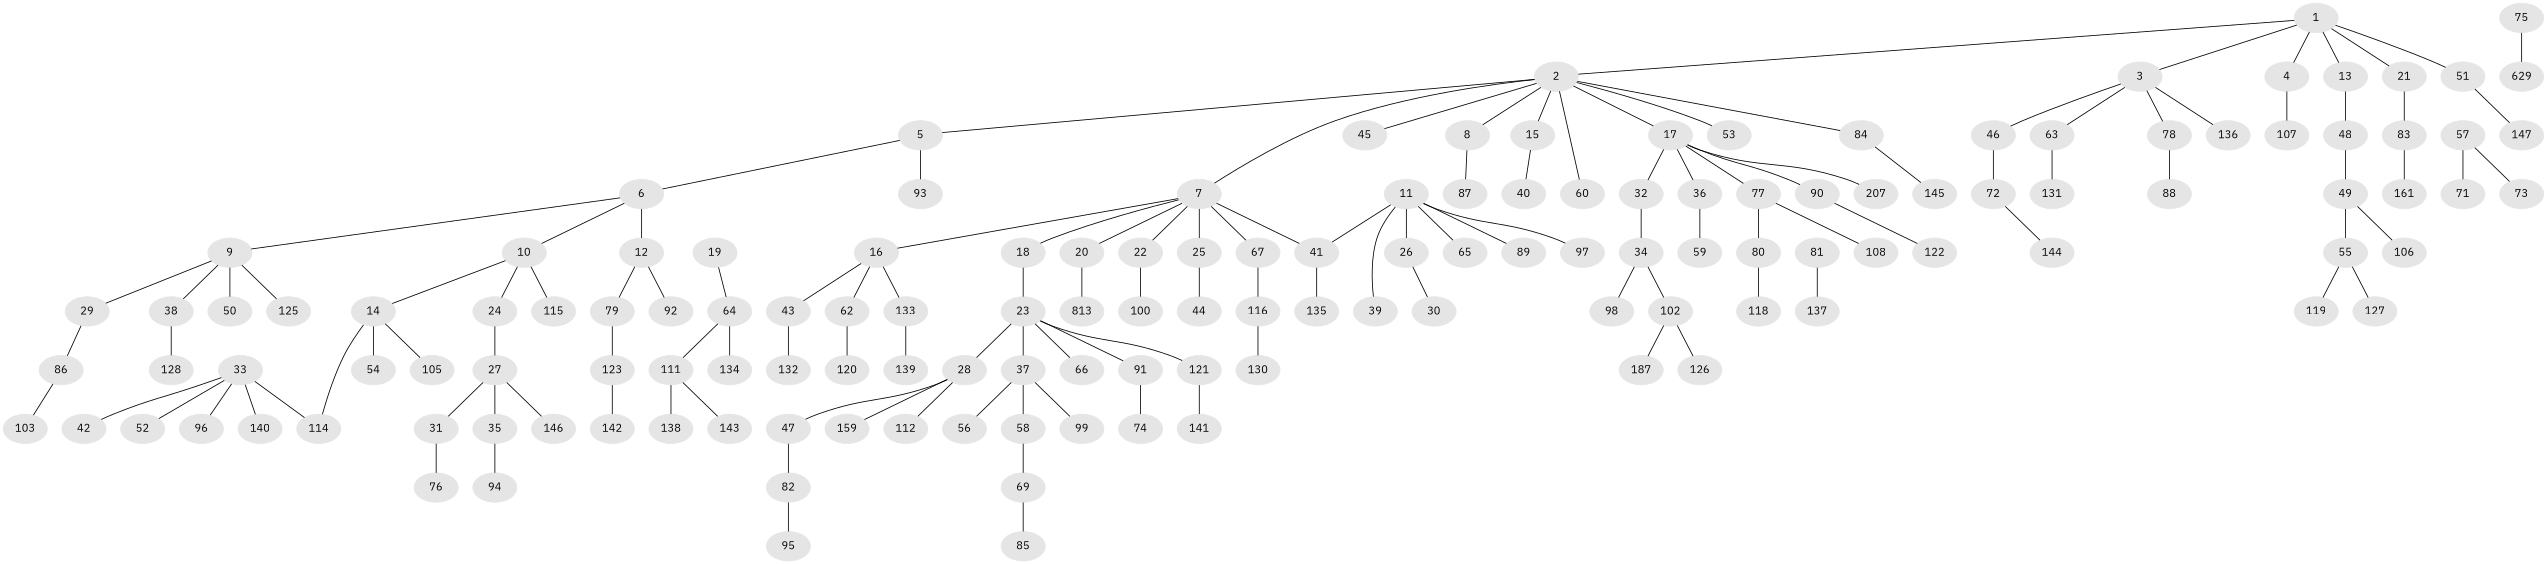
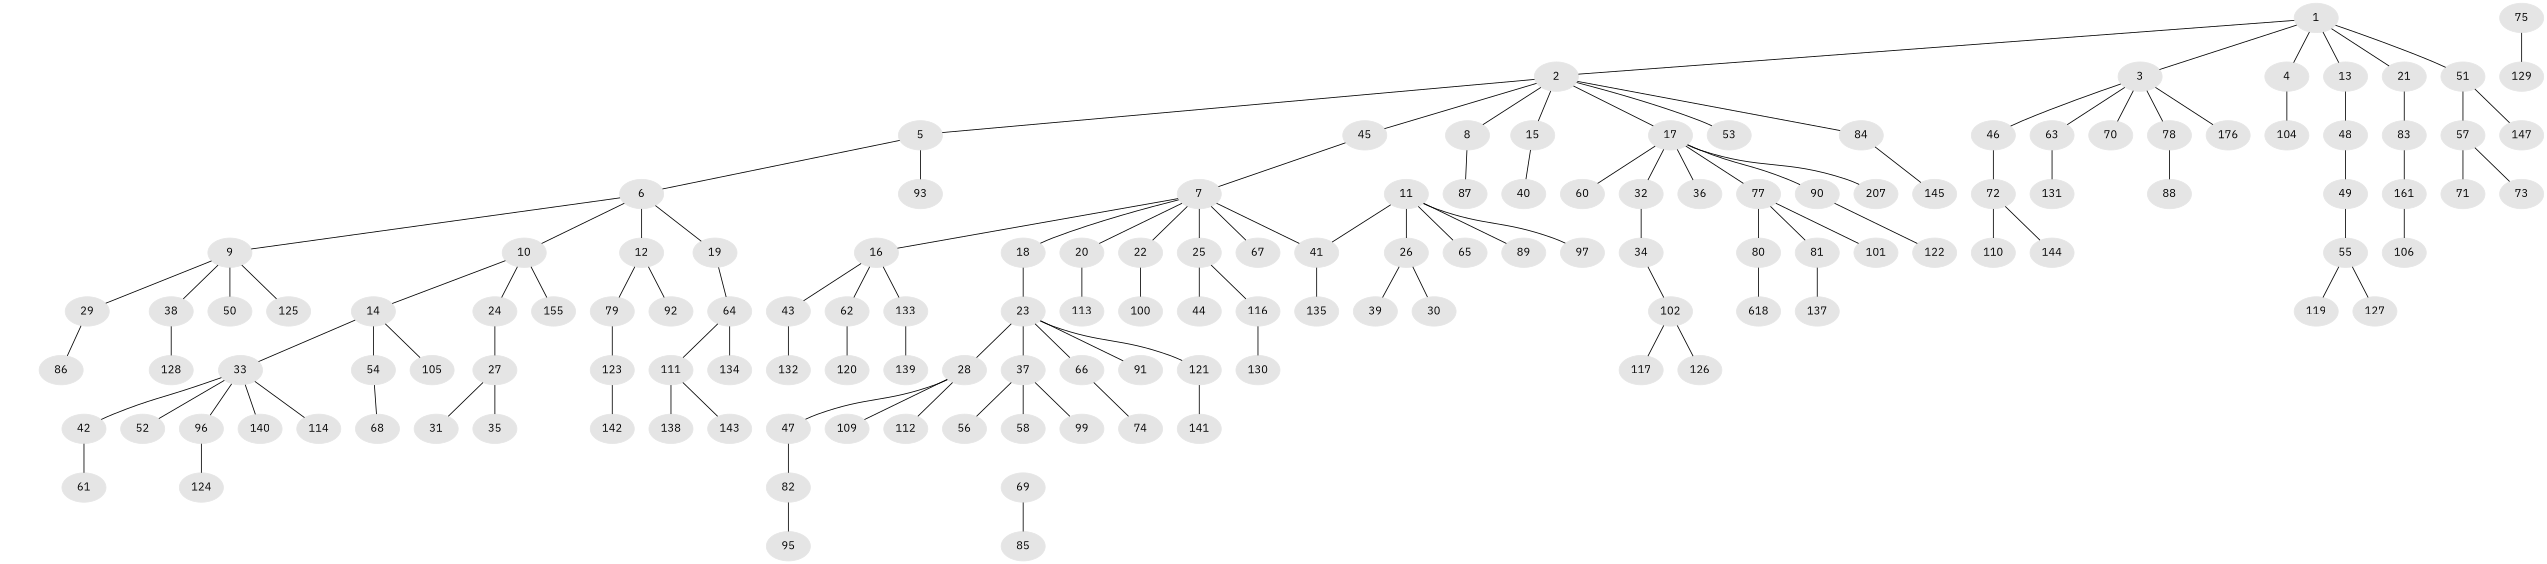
node "629": label "629" -> "129"
edge "51" -- "57": added
edge "2" -- "7": now "45" -- "7"
edge "2" -- "60": now "17" -- "60"
node "70": added
node "136": label "136" -> "176"
node "107": label "107" -> "104"
edge "6" -- "19": added
edge "77" -- "81": added
edge "49" -- "106": now "161" -- "106"
edge "11" -- "39": now "26" -- "39"
node "59": removed
node "108": label "108" -> "101"
node "110": added
edge "67" -- "116": now "25" -- "116"
node "115": label "115" -> "155"
node "813": label "813" -> "113"
node "98": removed
node "118": label "118" -> "618"
edge "14" -- "114": now "14" -- "33"
node "187": label "187" -> "117"
edge "91" -- "74": now "66" -- "74"
node "103": removed
node "68": added
node "146": removed
node "159": label "159" -> "109"
edge "58" -- "69": removed
node "61": added
node "124": added
node "76": removed
node "94": removed
